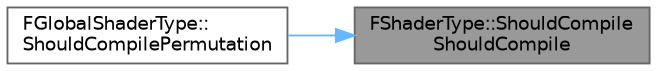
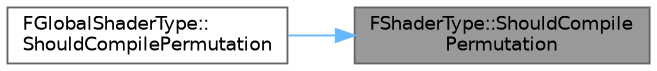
node "FShaderType::ShouldCompile ShouldCompile": label "FShaderType::ShouldCompile ShouldCompile" -> "FShaderType::ShouldCompile Permutation"
